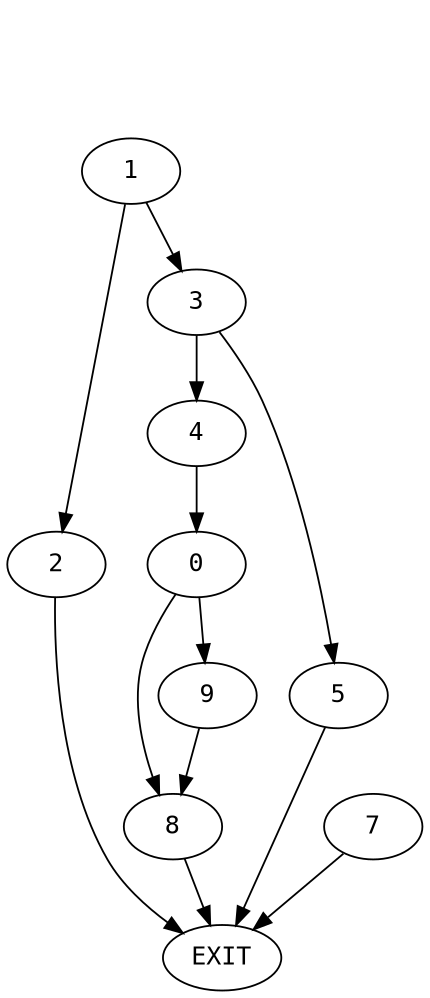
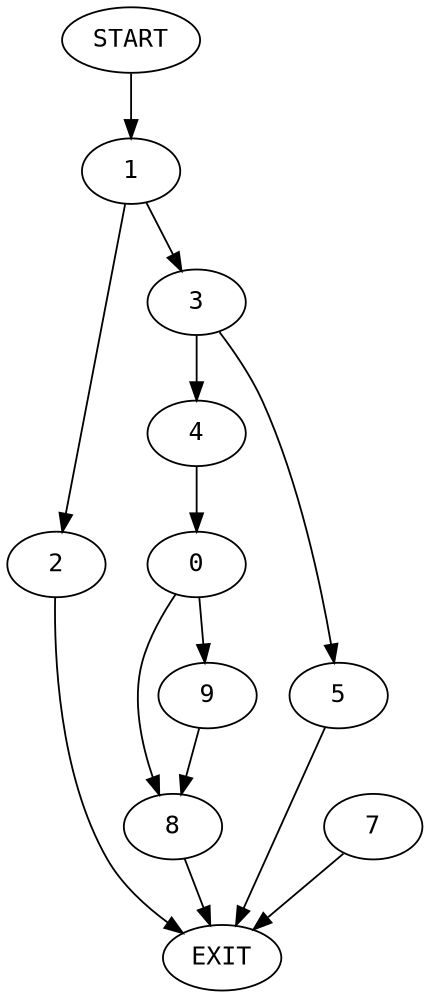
node "START": added
